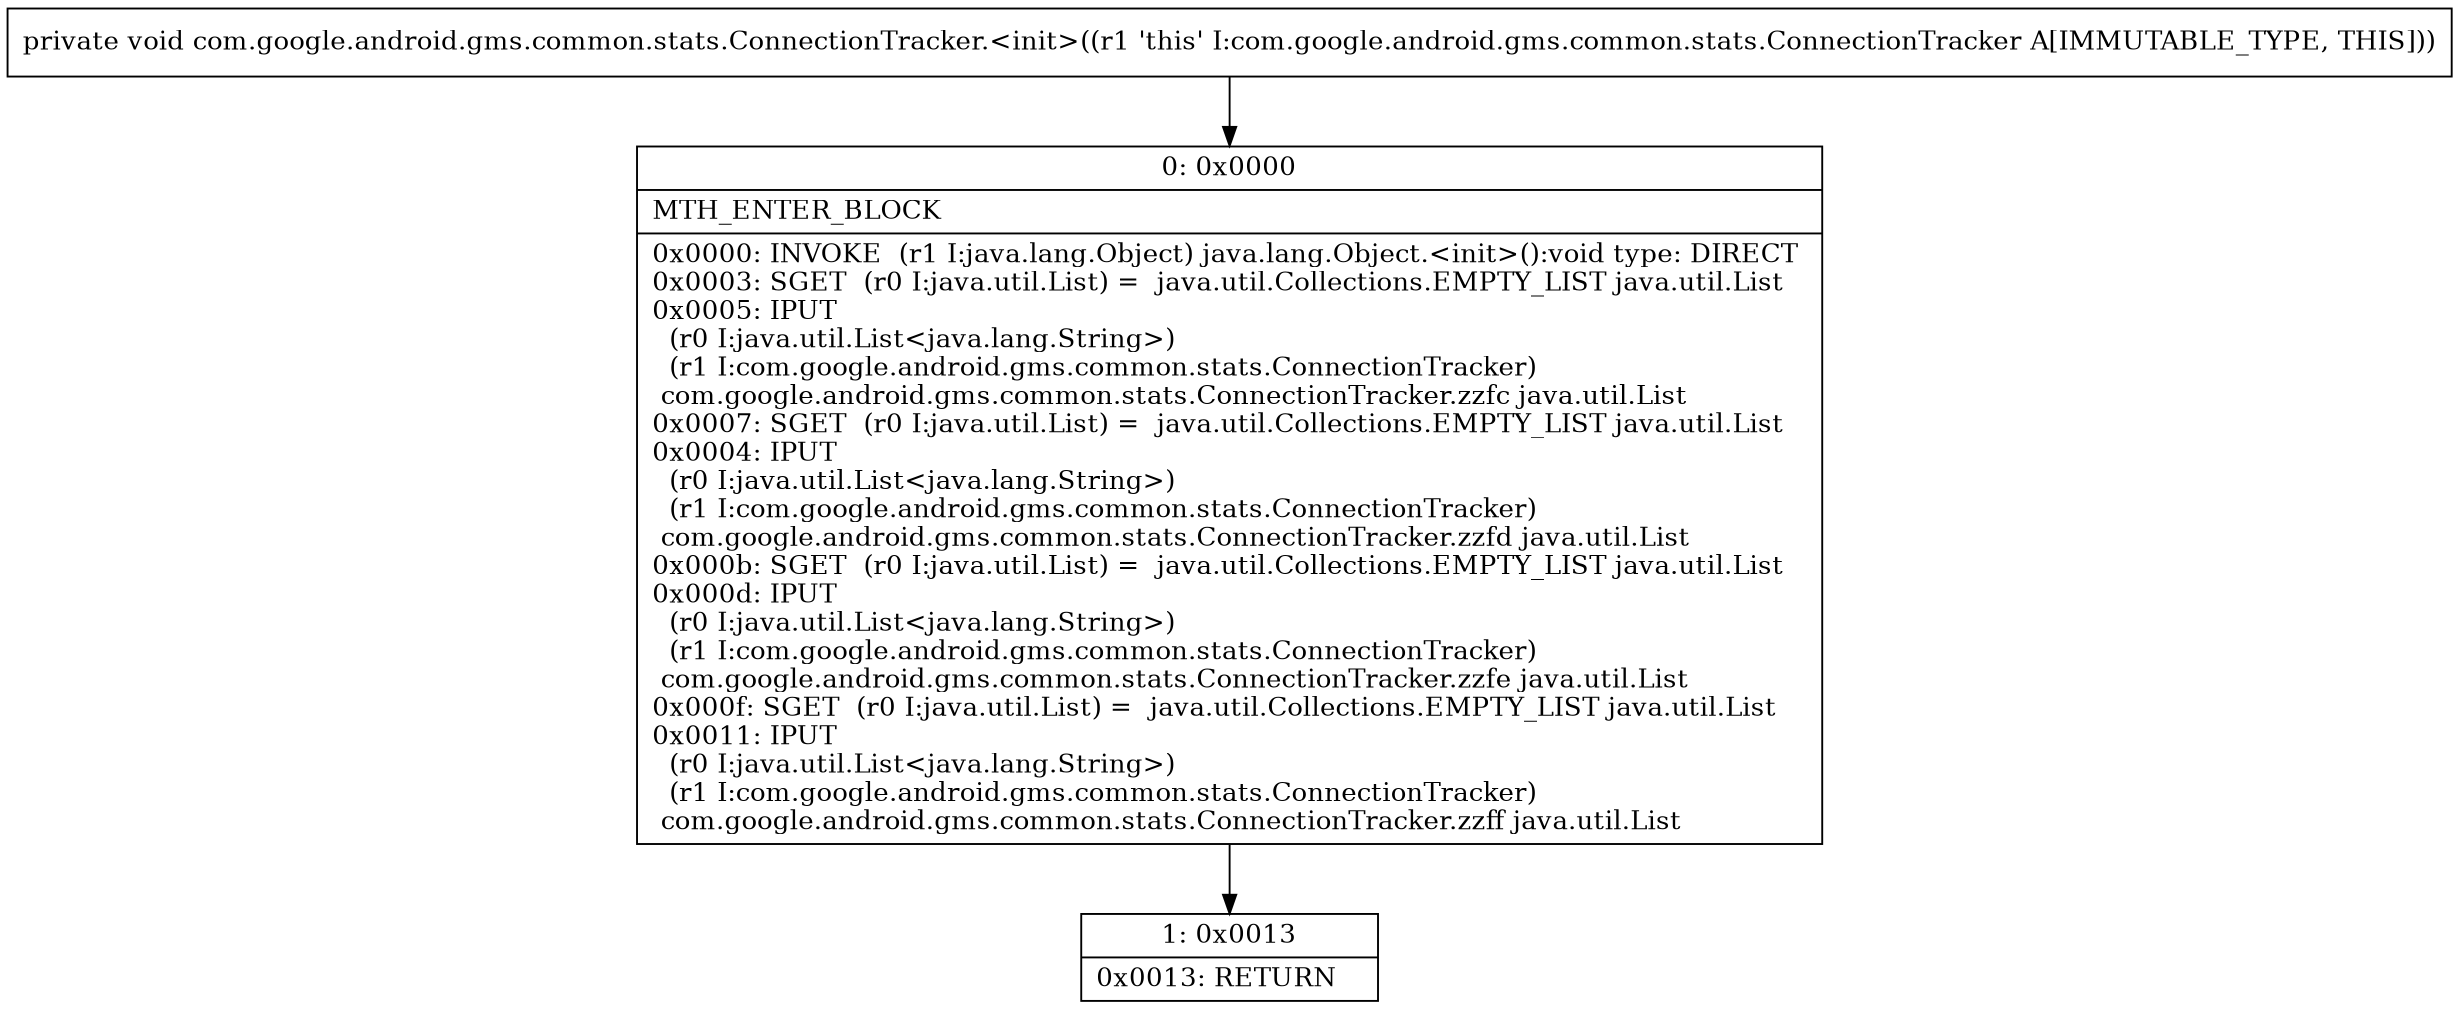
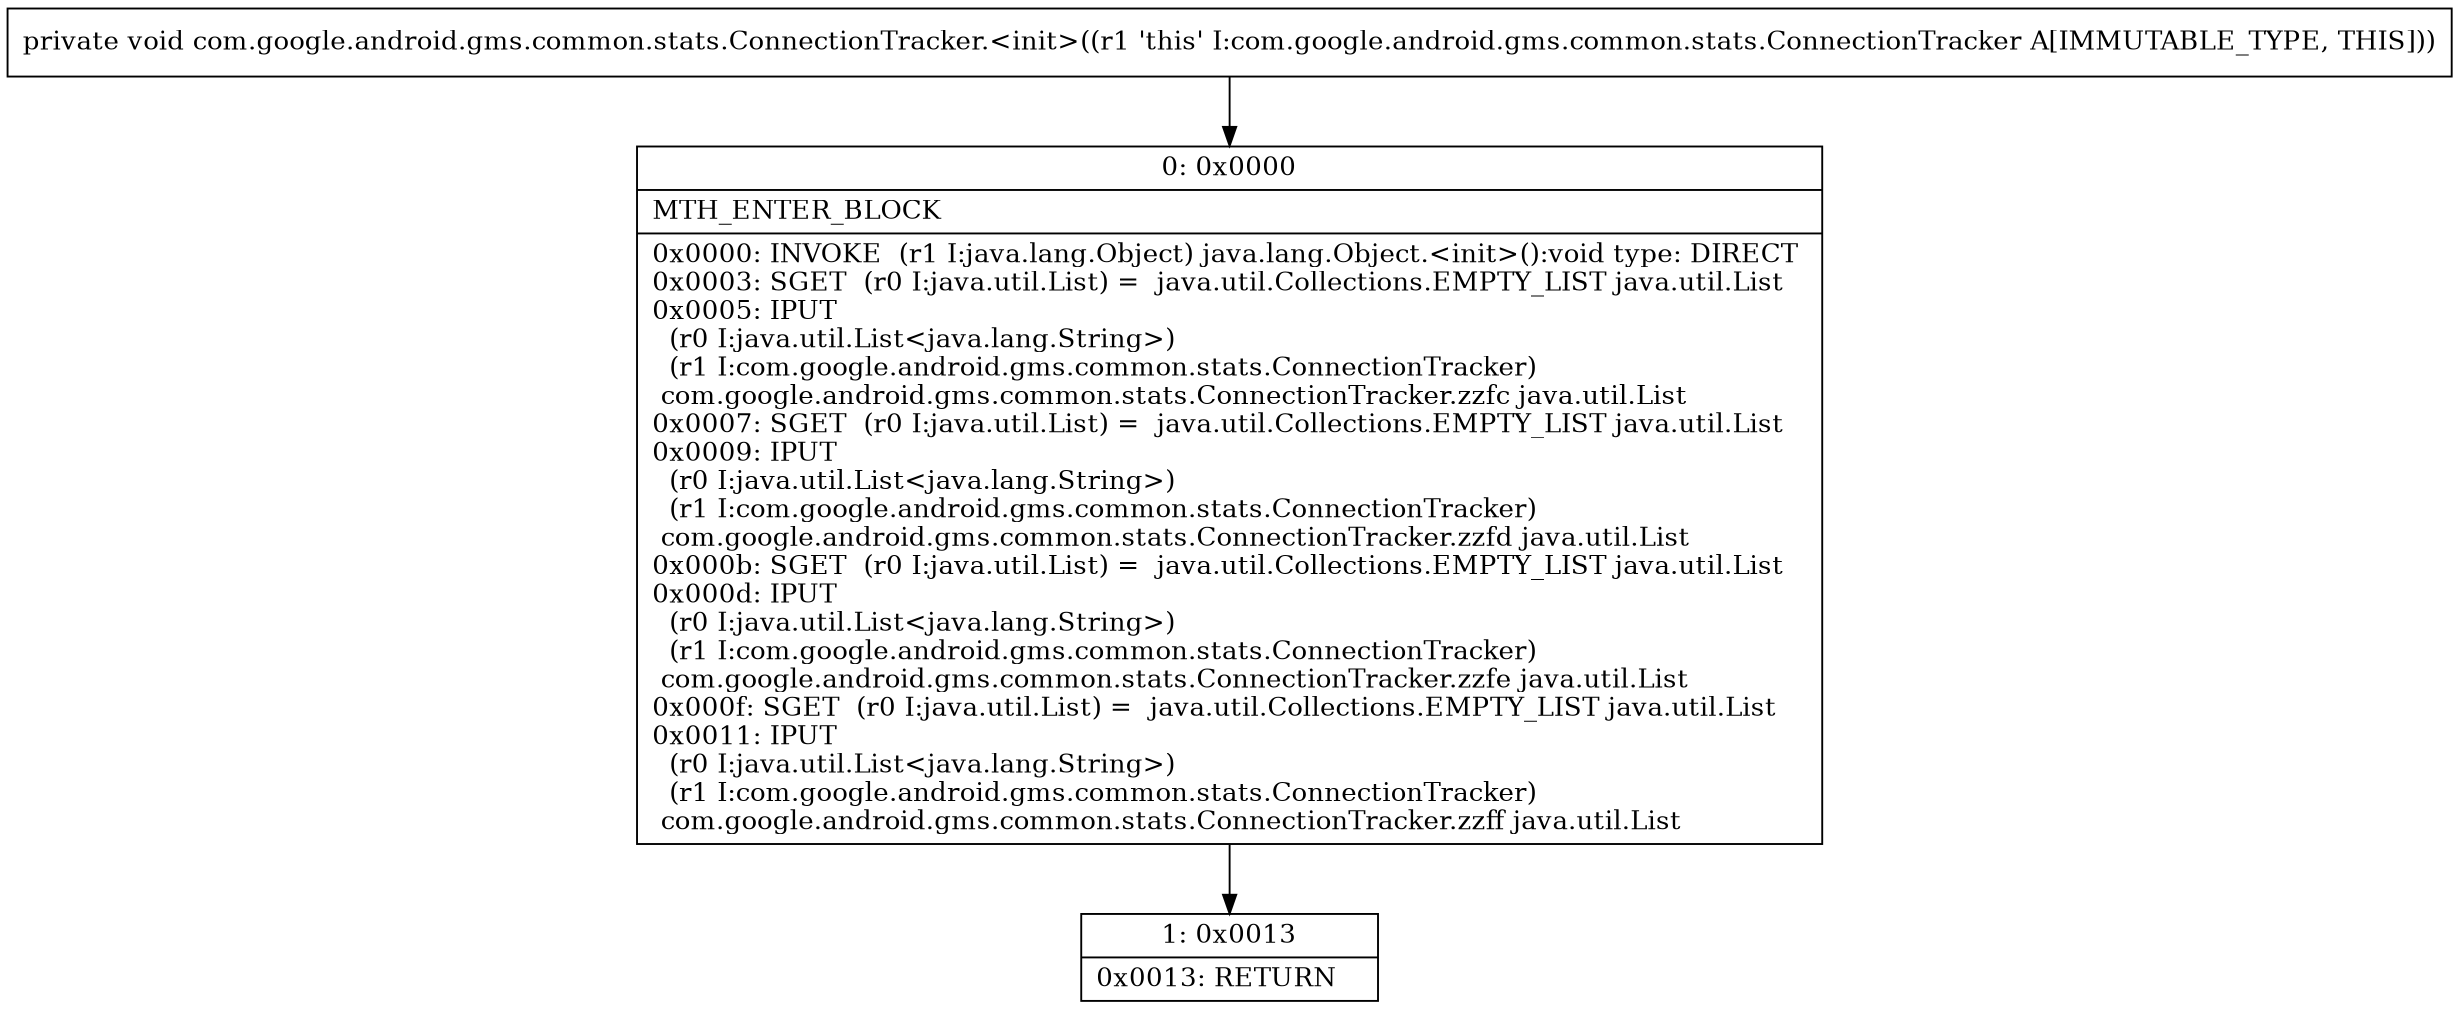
node "0: 0x0000": text "0x0004: IPUT" -> "0x0009: IPUT"
